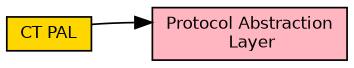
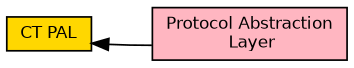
edge "CT PAL" -> "Protocol Abstraction Layer": reversed
